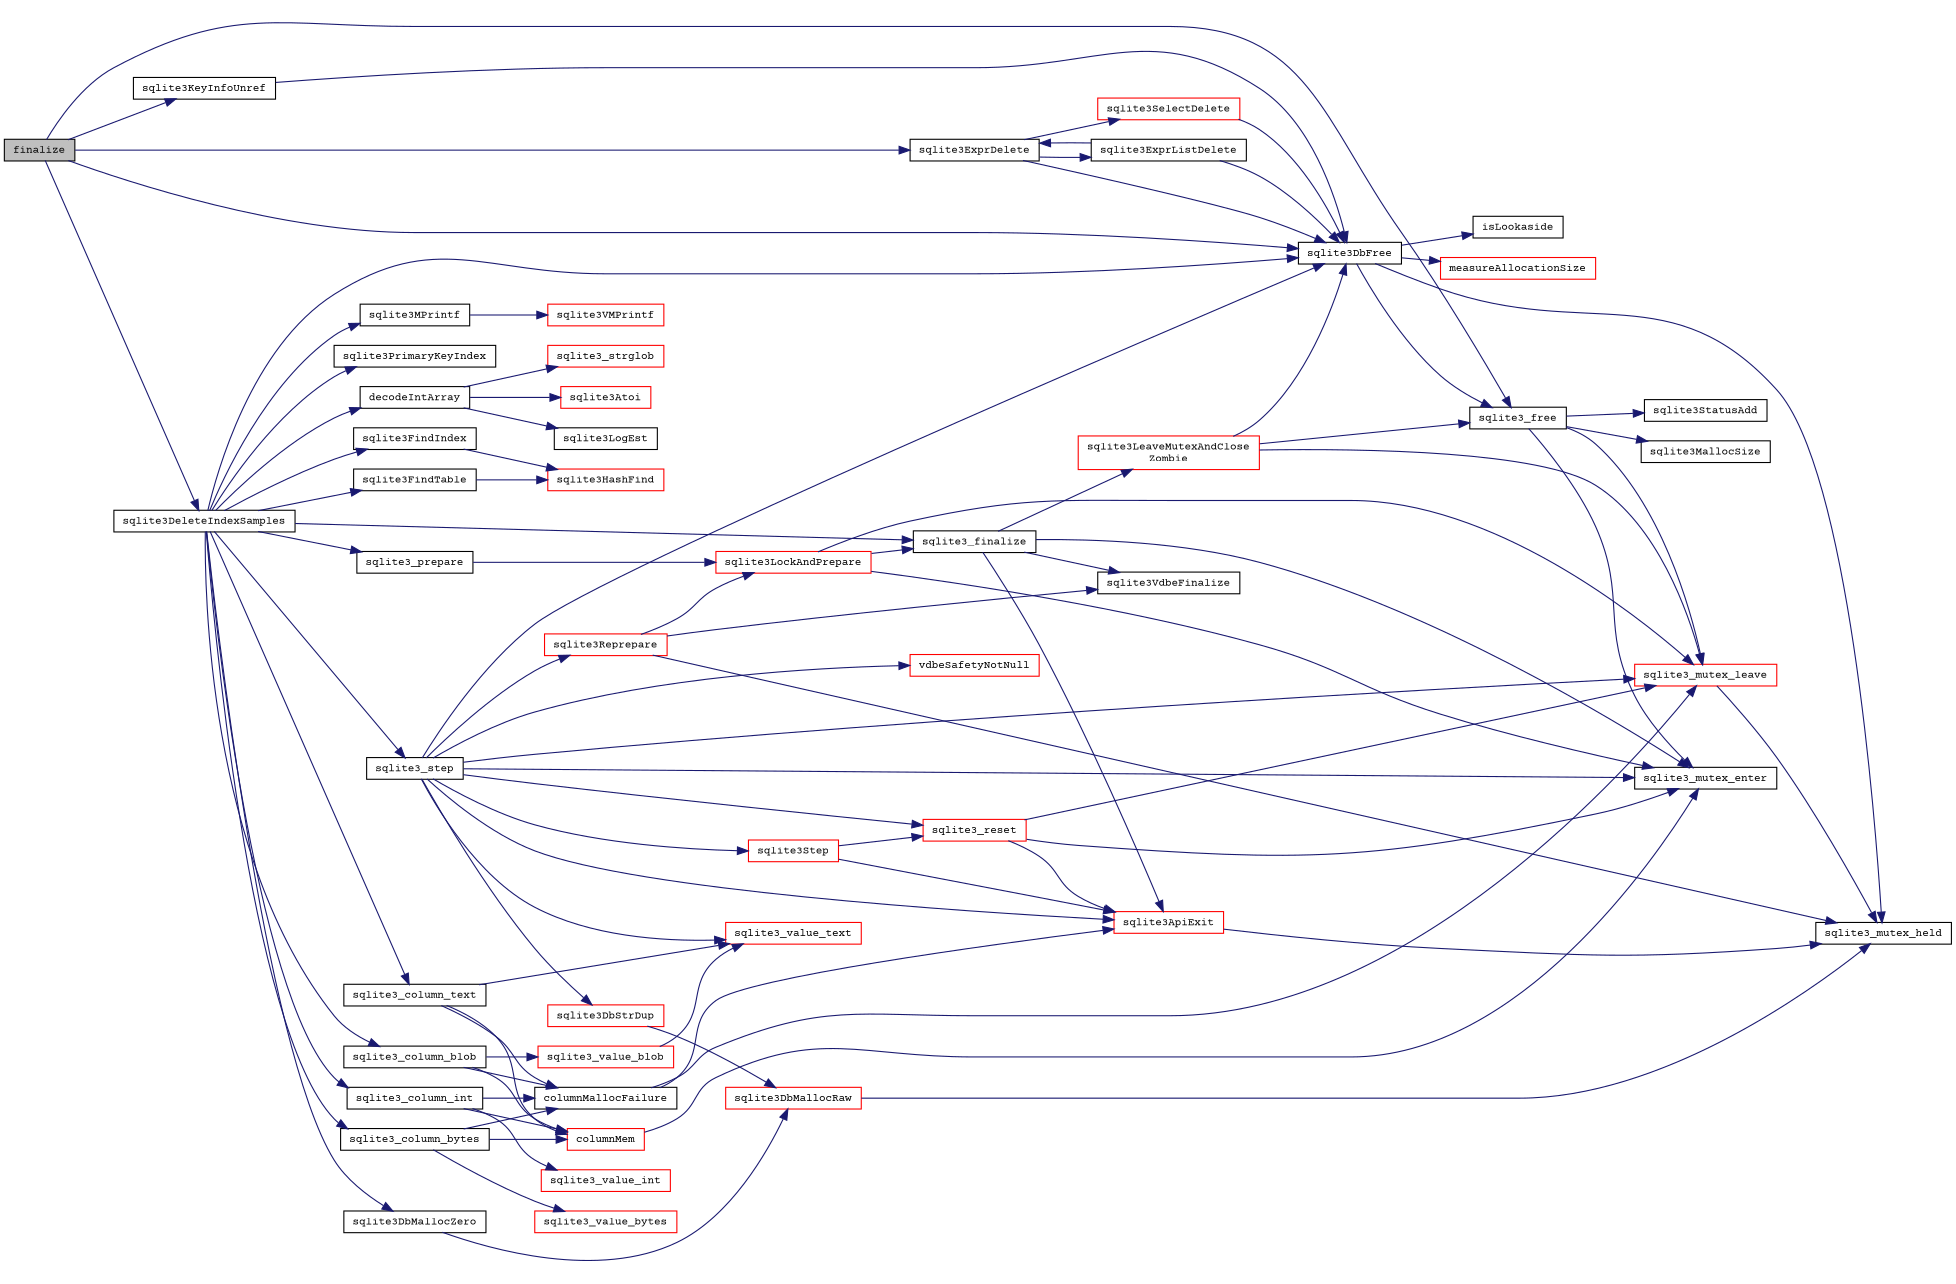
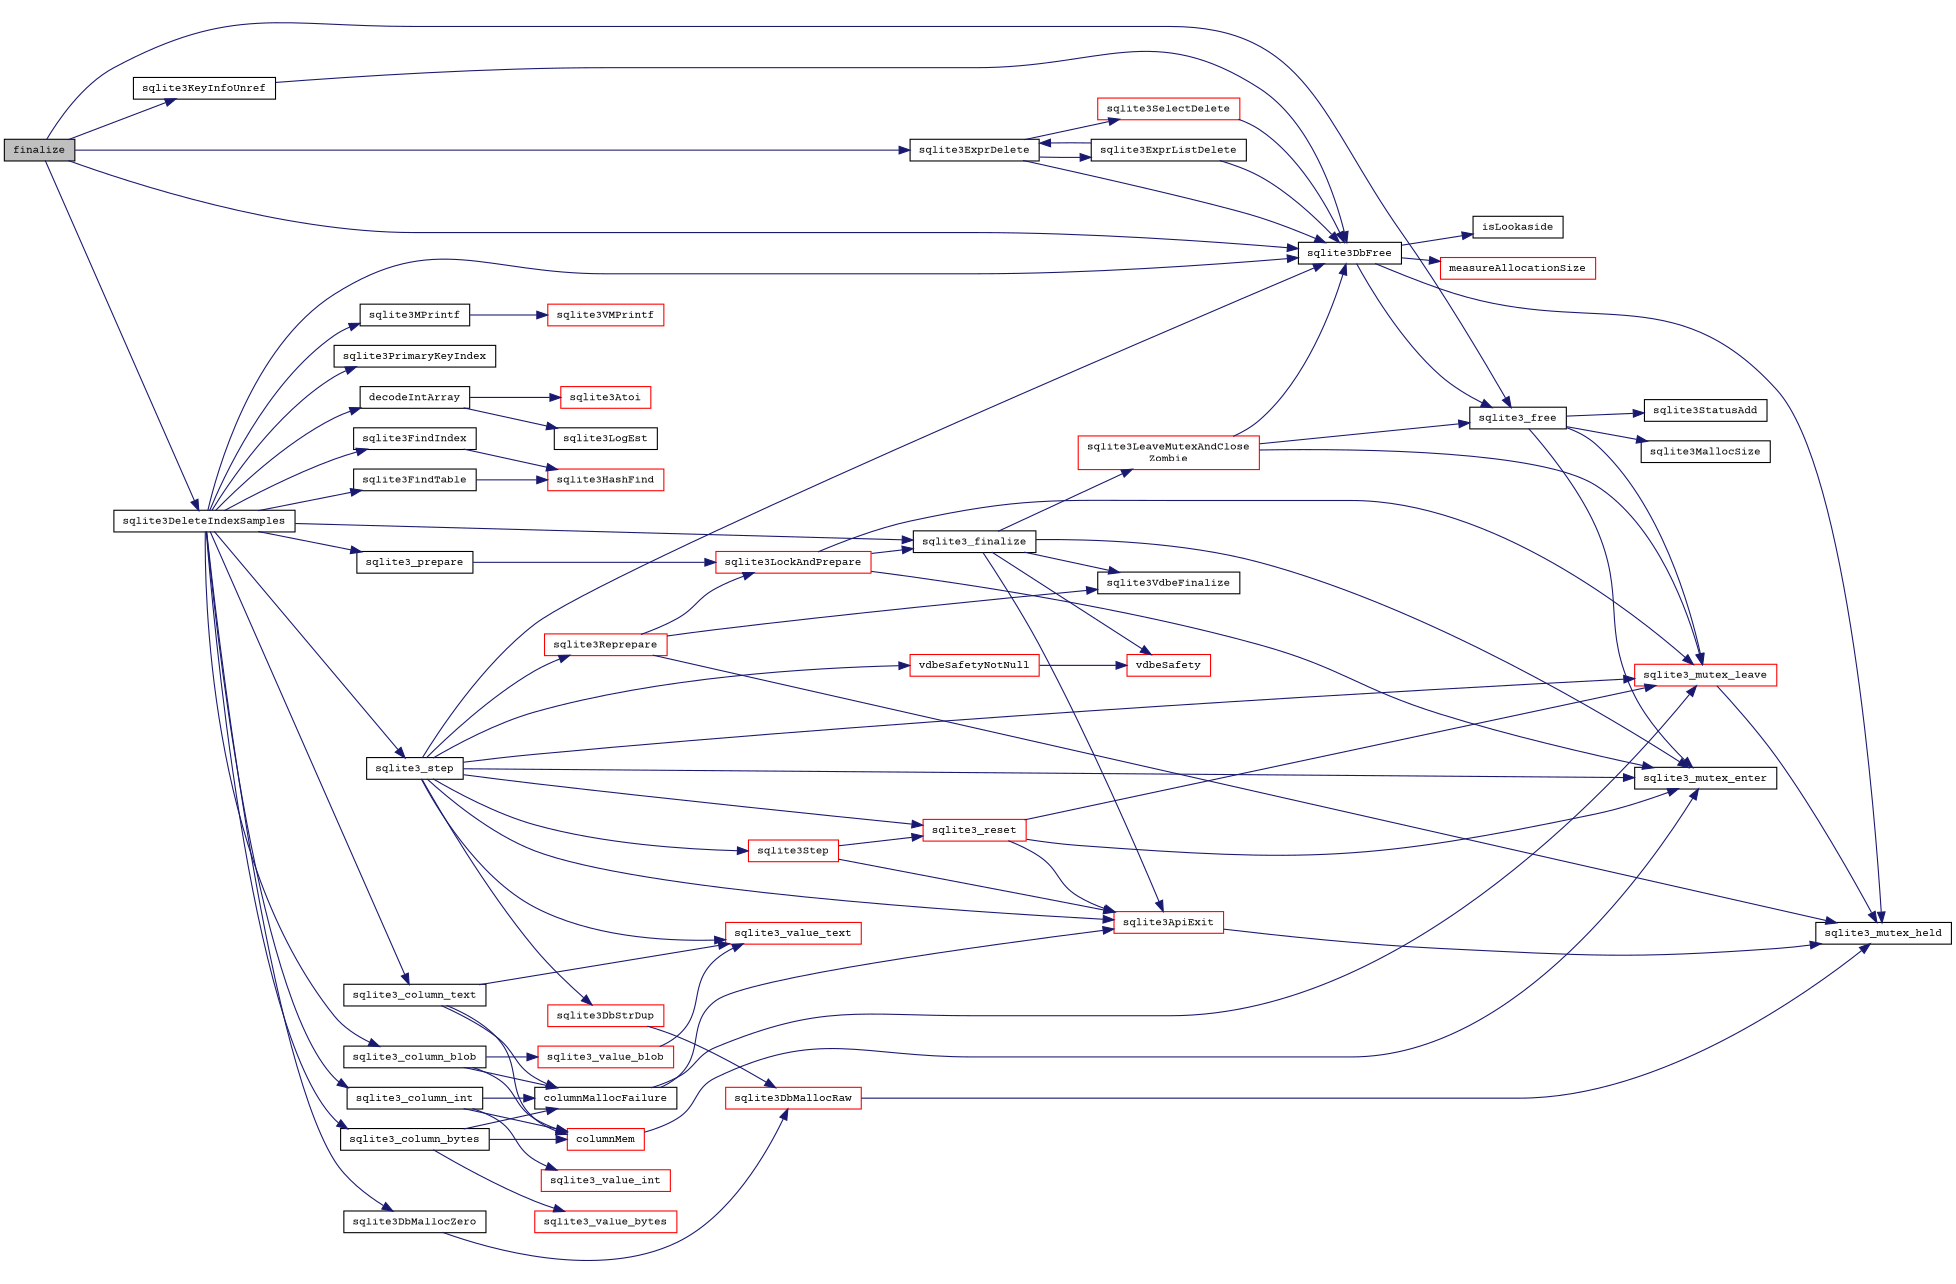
node "sqlite3_strglob": removed
node "vdbeSafety": added
